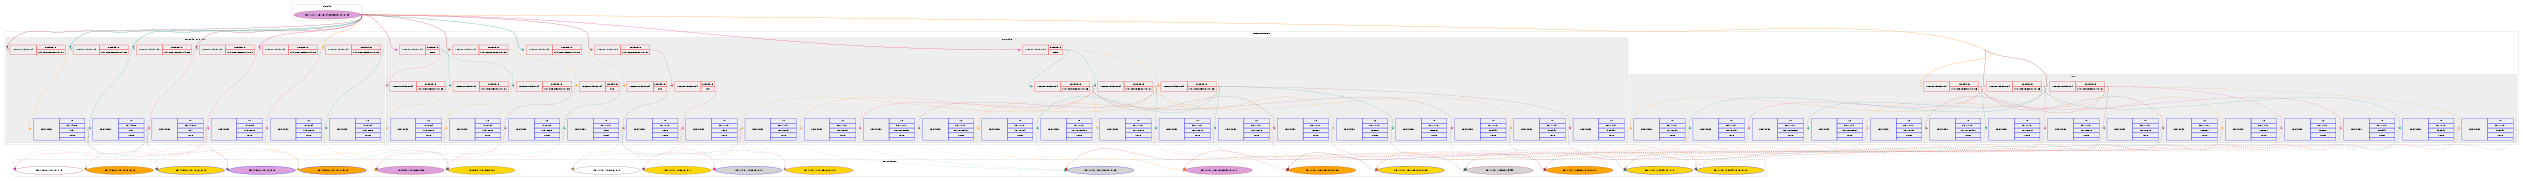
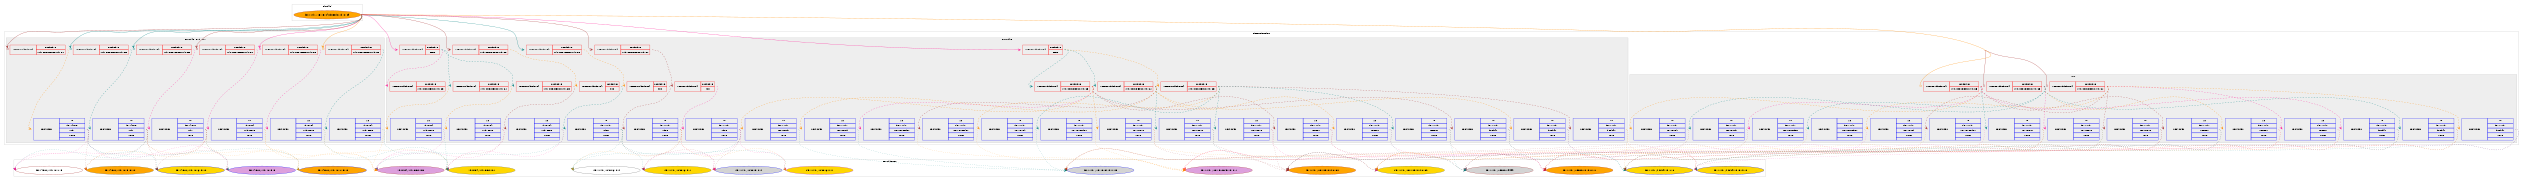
node "dev-ruby/rex-exploitation-0.1.19": fillcolor plum -> orange
node "dev-ruby/rubygems-6.1.1": label "dev-ruby/rubygems-6.1.1" -> "dev-ruby/rdoc-6.1.1"
node "dev-ruby/rex-doc-0.1.13": label "dev-ruby/rex-doc-0.1.13" -> "dev-ruby/rex-arch-0.1.13"
node "dev-ruby/rex-text-0.2.20": color blue -> gray40
